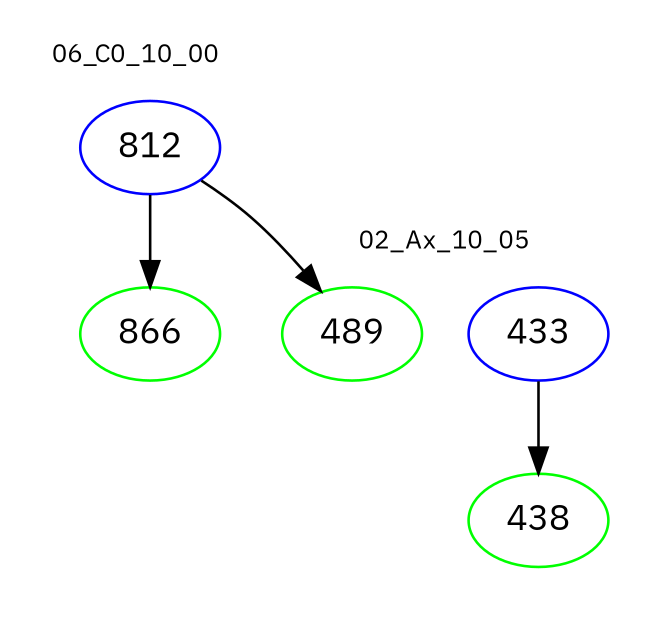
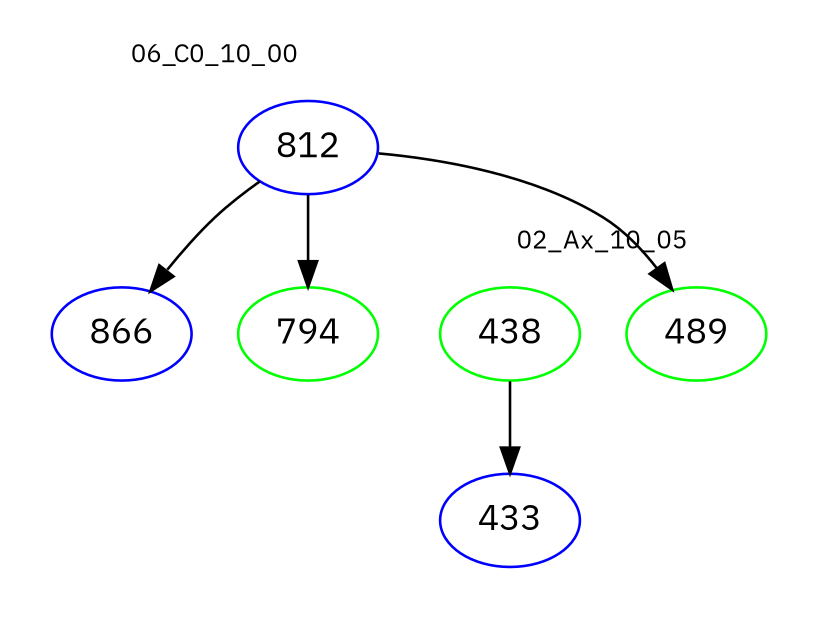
node "866": color green -> blue
node "794": added
edge "433" -> "438": reversed
